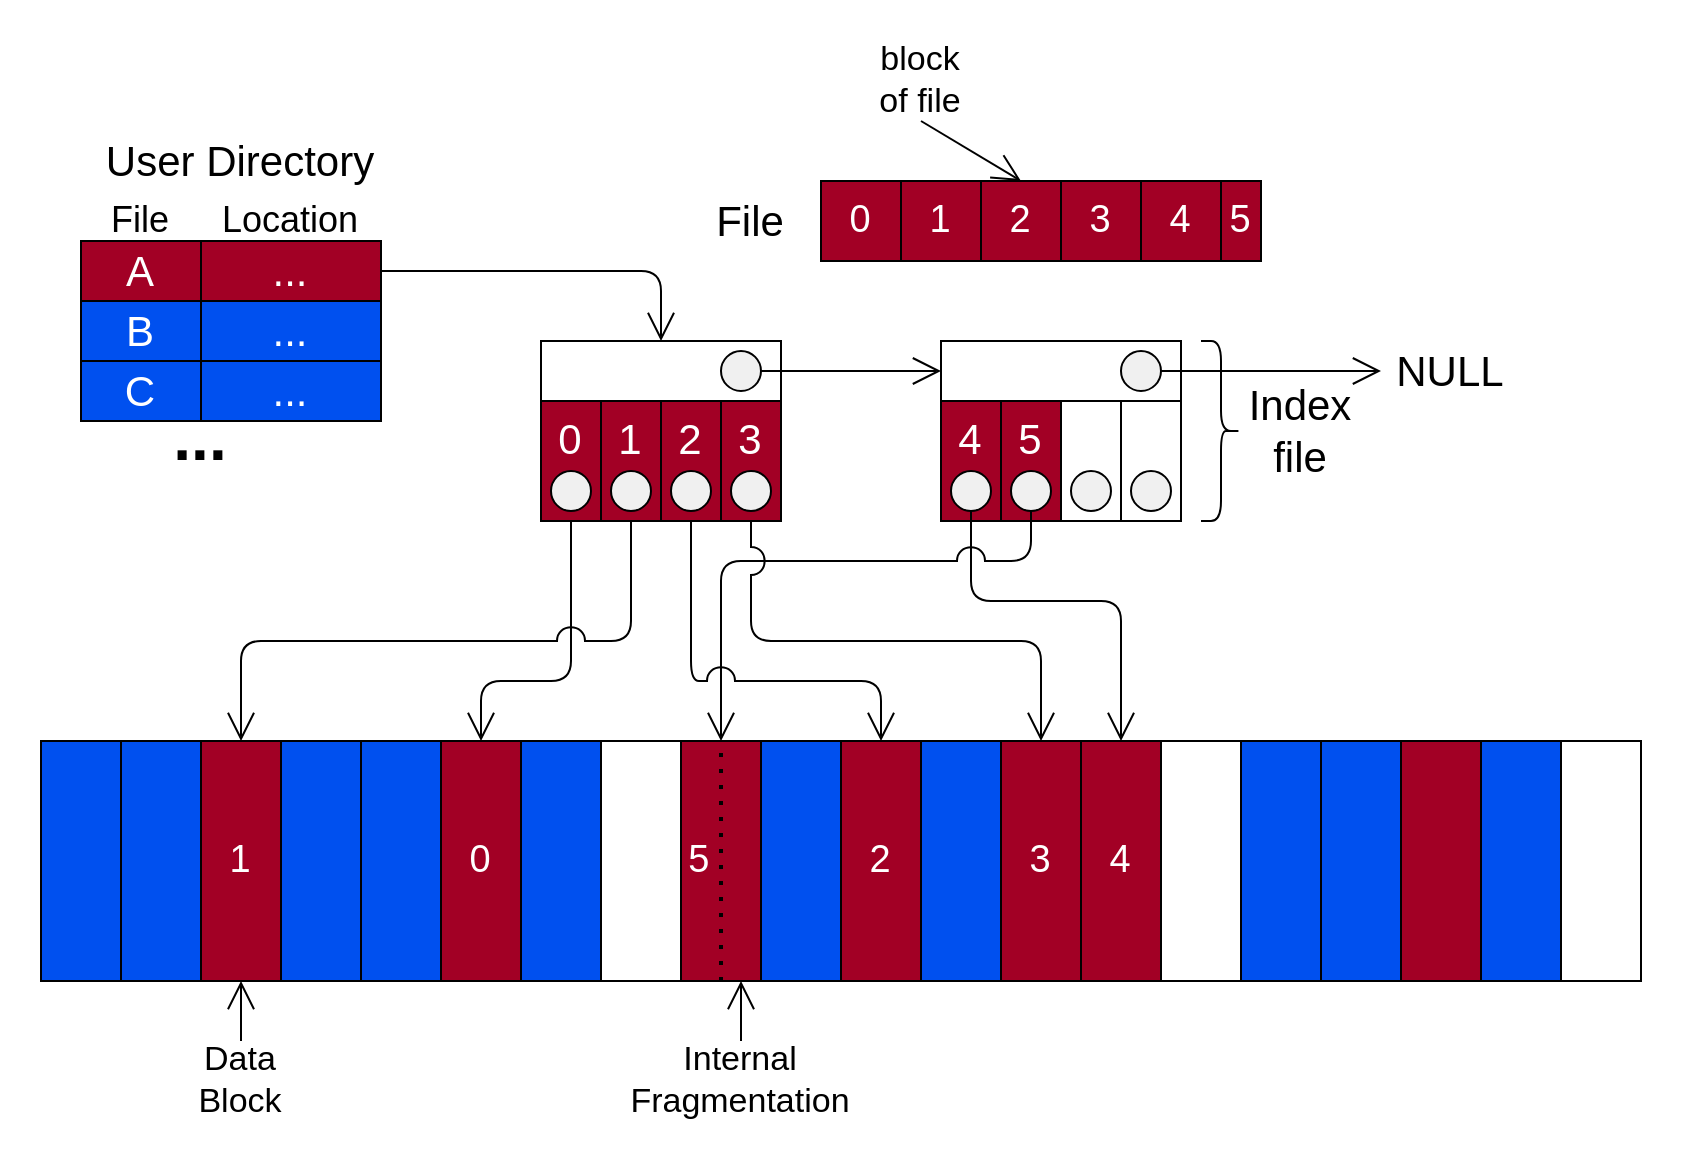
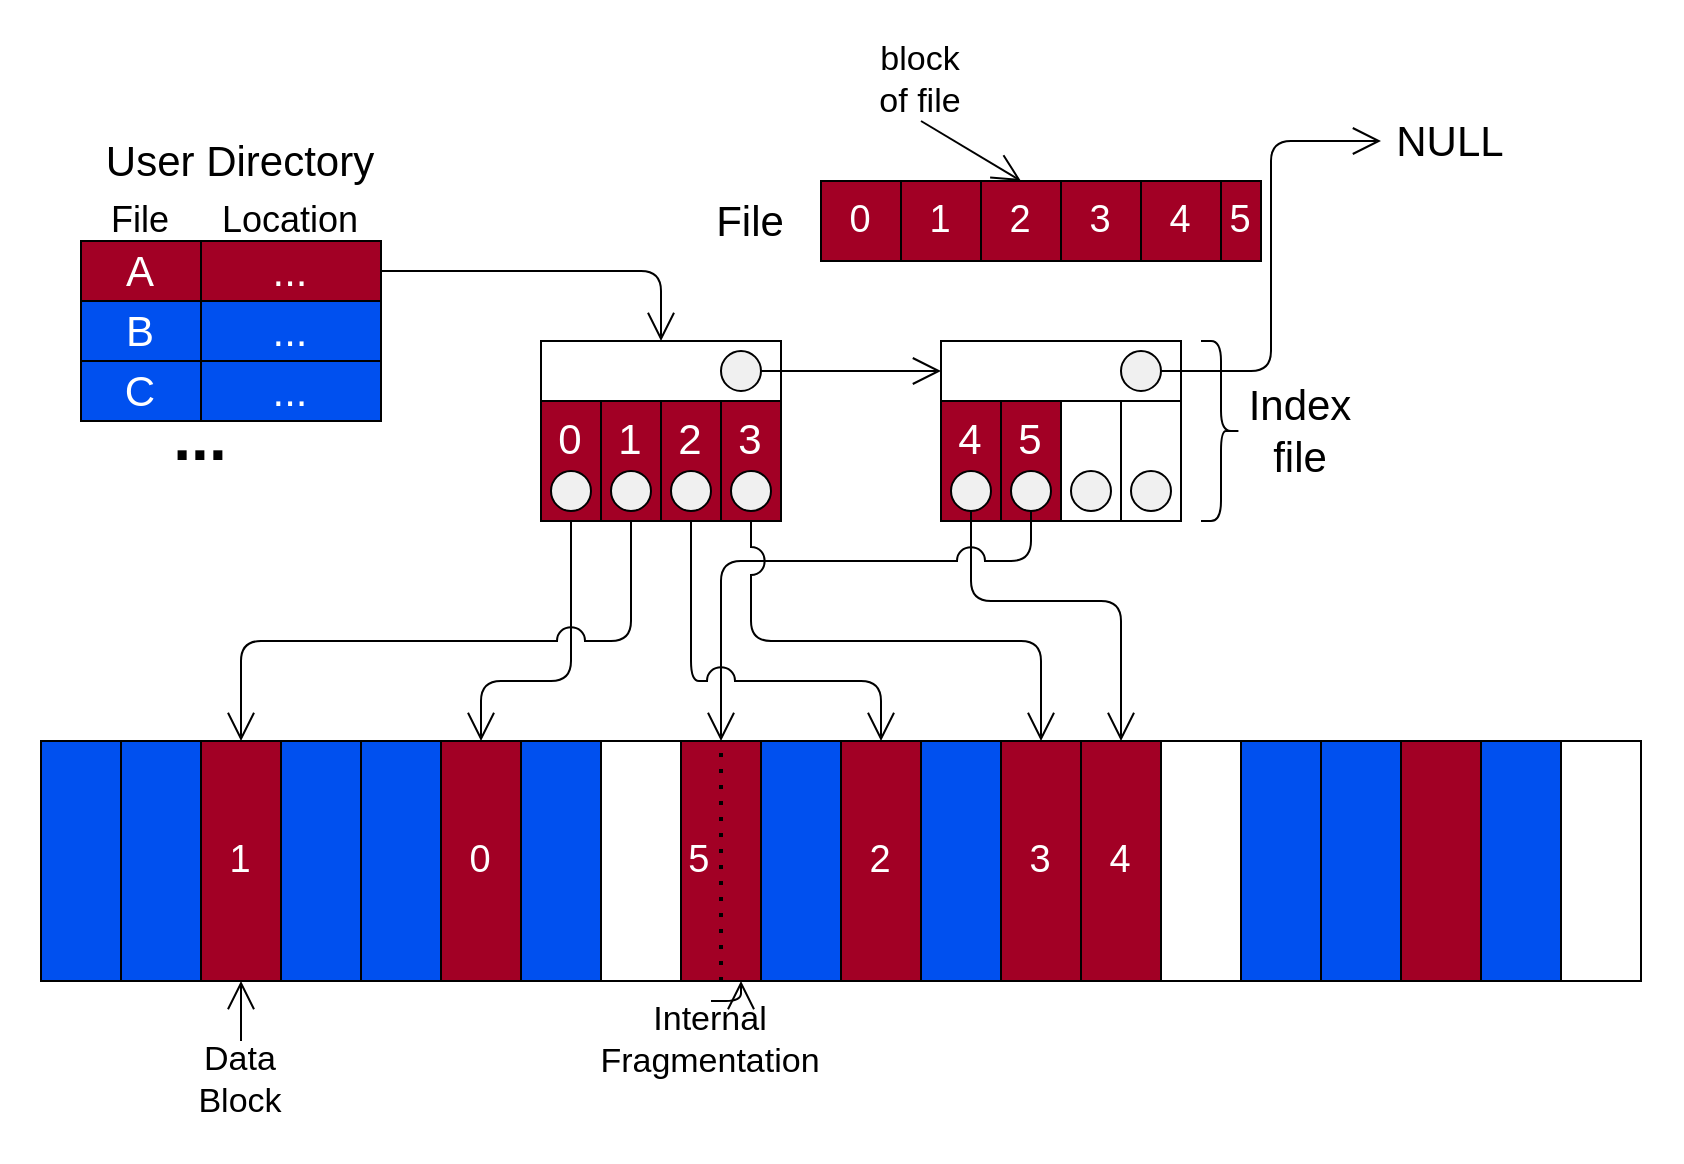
node "NULL": moved (1451, 371) -> (1451, 141)
node "Internal Fragmentation": moved (741, 1081) -> (711, 1041)
